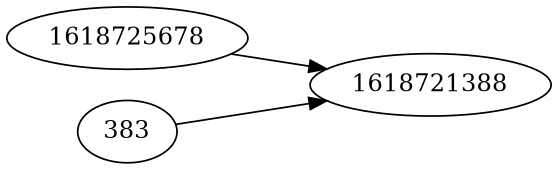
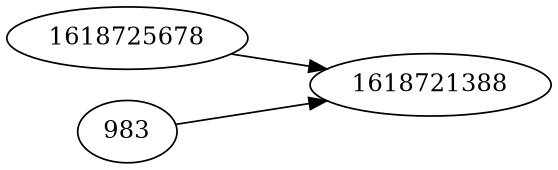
node "383": label "383" -> "983"
